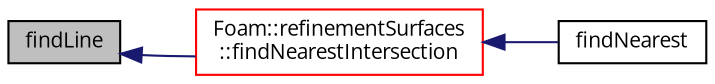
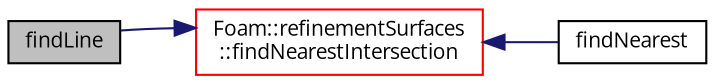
edge "Foam::refinementSurfaces ::findNearestIntersection" -> "findLine": reversed
